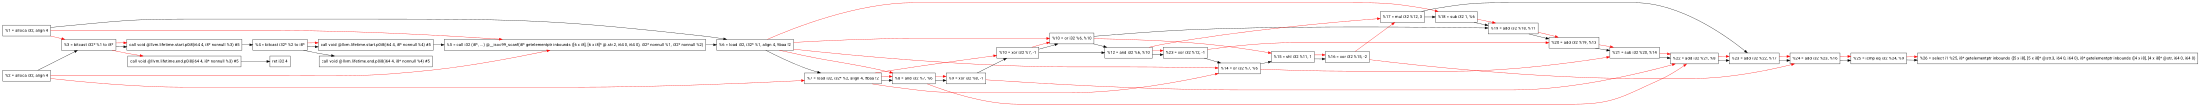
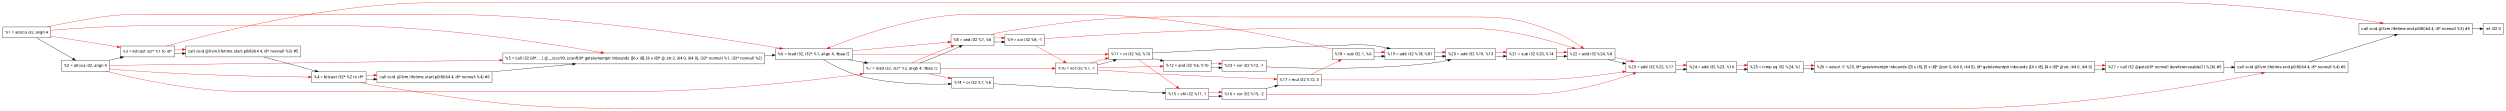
edge "%6 = load i32, i32* %1, align 4, !tbaa !2" -> "%18 = sub i32 1, %6": reversed
edge "%17 = mul i32 %12, 3" -> "%23 = add i32 %22, %17": color black -> red
edge "%17 = mul i32 %12, 3" -> "%18 = sub i32 1, %6": color black -> red
edge "%1 = alloca i32, align 4" -> "%6 = load i32, i32* %1, align 4, !tbaa !2": color black -> red
node "%19 = add i32 %18, %11": label "%19 = add i32 %18, %11" -> "%19 = add i32 %18, %81"
edge "%12 = and i32 %6, %10" -> "%17 = mul i32 %12, 3": now "%10 = xor i32 %7, -1" -> "%17 = mul i32 %12, 3"
node "%10 = or i32 %6, %10": label "%10 = or i32 %6, %10" -> "%11 = or i32 %6, %10"
edge "%16 = xor i32 %15, -2" -> "%17 = mul i32 %12, 3": color red -> black
edge "%23 = xor i32 %12, -1" -> "%20 = add i32 %19, %13": color red -> black
edge "%1 = alloca i32, align 4" -> "%2 = alloca i32, align 4": added
edge "call void @llvm.lifetime.end.p0i8(i64 4, i8* nonnull %4) #5" -> "call void @llvm.lifetime.end.p0i8(i64 4, i8* nonnull %3) #5": added
edge "%4 = bitcast i32* %2 to i8*" -> "call void @llvm.lifetime.end.p0i8(i64 4, i8* nonnull %4) #5": color black -> red
edge "%10 = xor i32 %7, -1" -> "%12 = and i32 %6, %10": color black -> red
node "%22 = add i32 %21, %8": label "%22 = add i32 %21, %8" -> "%22 = add i32 %24, %8"
edge "%23 = xor i32 %12, -1" -> "%14 = or i32 %7, %6": removed
node "ret i32 4": label "ret i32 4" -> "ret i32 0"
edge "%6 = load i32, i32* %1, align 4, !tbaa !2" -> "%14 = or i32 %7, %6": color red -> black
edge "%9 = xor i32 %8, -1" -> "%10 = xor i32 %7, -1": color black -> red
node "%27 = call i32 @puts(i8* nonnull dereferenceable(1) %26) #5": added
edge "%14 = or i32 %7, %6" -> "%21 = sub i32 %20, %14": removed
edge "%2 = alloca i32, align 4" -> "%4 = bitcast i32* %2 to i8*": added
edge "%16 = xor i32 %15, -2" -> "%24 = add i32 %23, %16": now "%16 = xor i32 %15, -2" -> "%23 = add i32 %22, %17"
